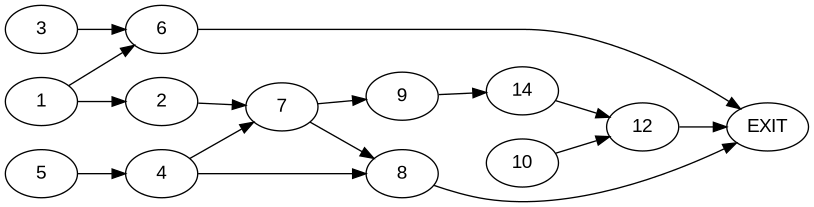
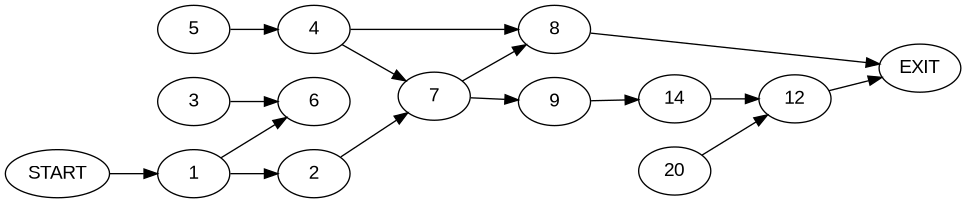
edge "6" -> "EXIT": removed
node "10": label "10" -> "20"
node "START": added
